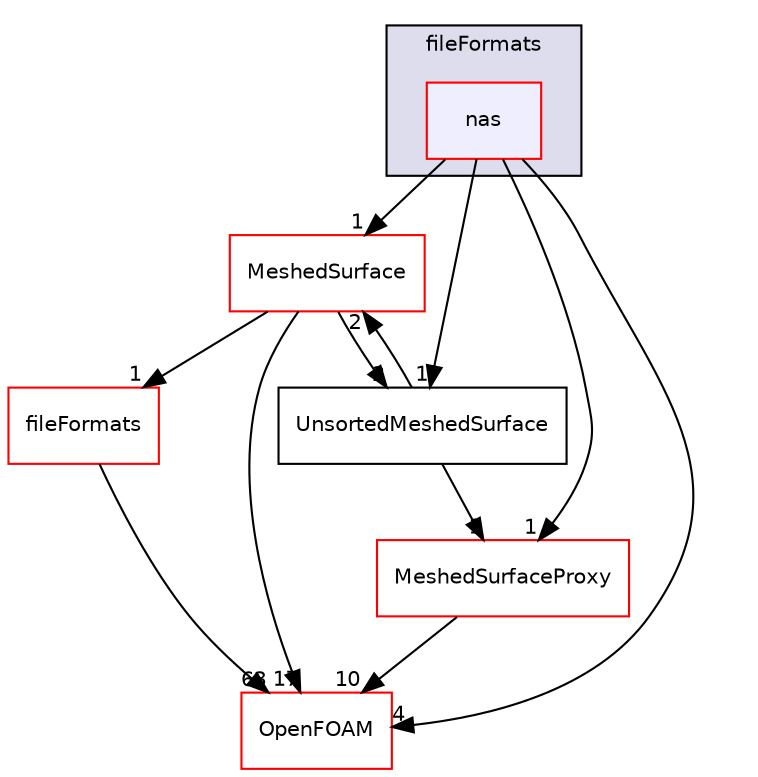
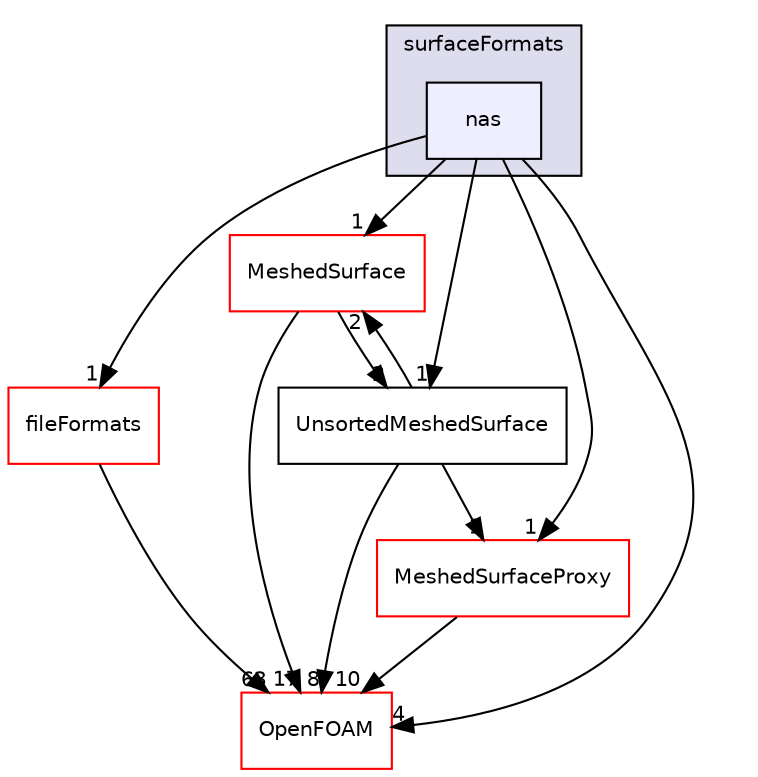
cluster "fileFormats": label "fileFormats" -> "surfaceFormats"
node "nas": color red -> black
edge "MeshedSurface" -> "fileFormats": now "nas" -> "fileFormats"
edge "UnsortedMeshedSurface" -> "OpenFOAM": added
